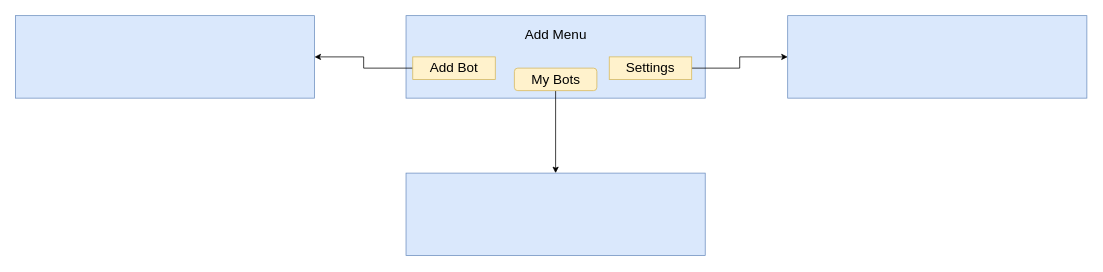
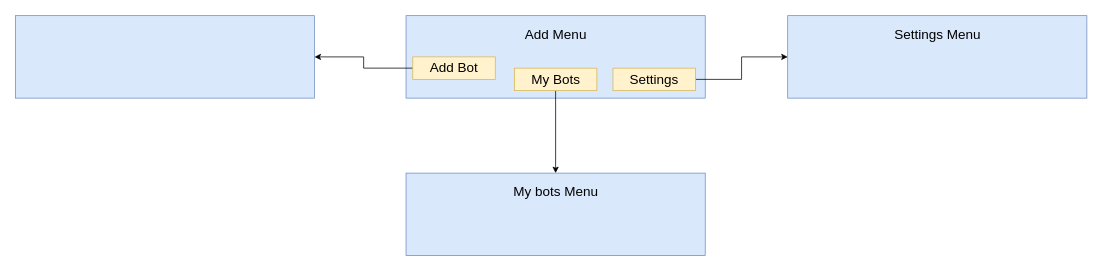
node "Settings Menu": added
node "Settings": moved (651, 68) -> (654, 79)
node "My Bots": shape rounded rectangle -> rectangle
node "My bots Menu": added
